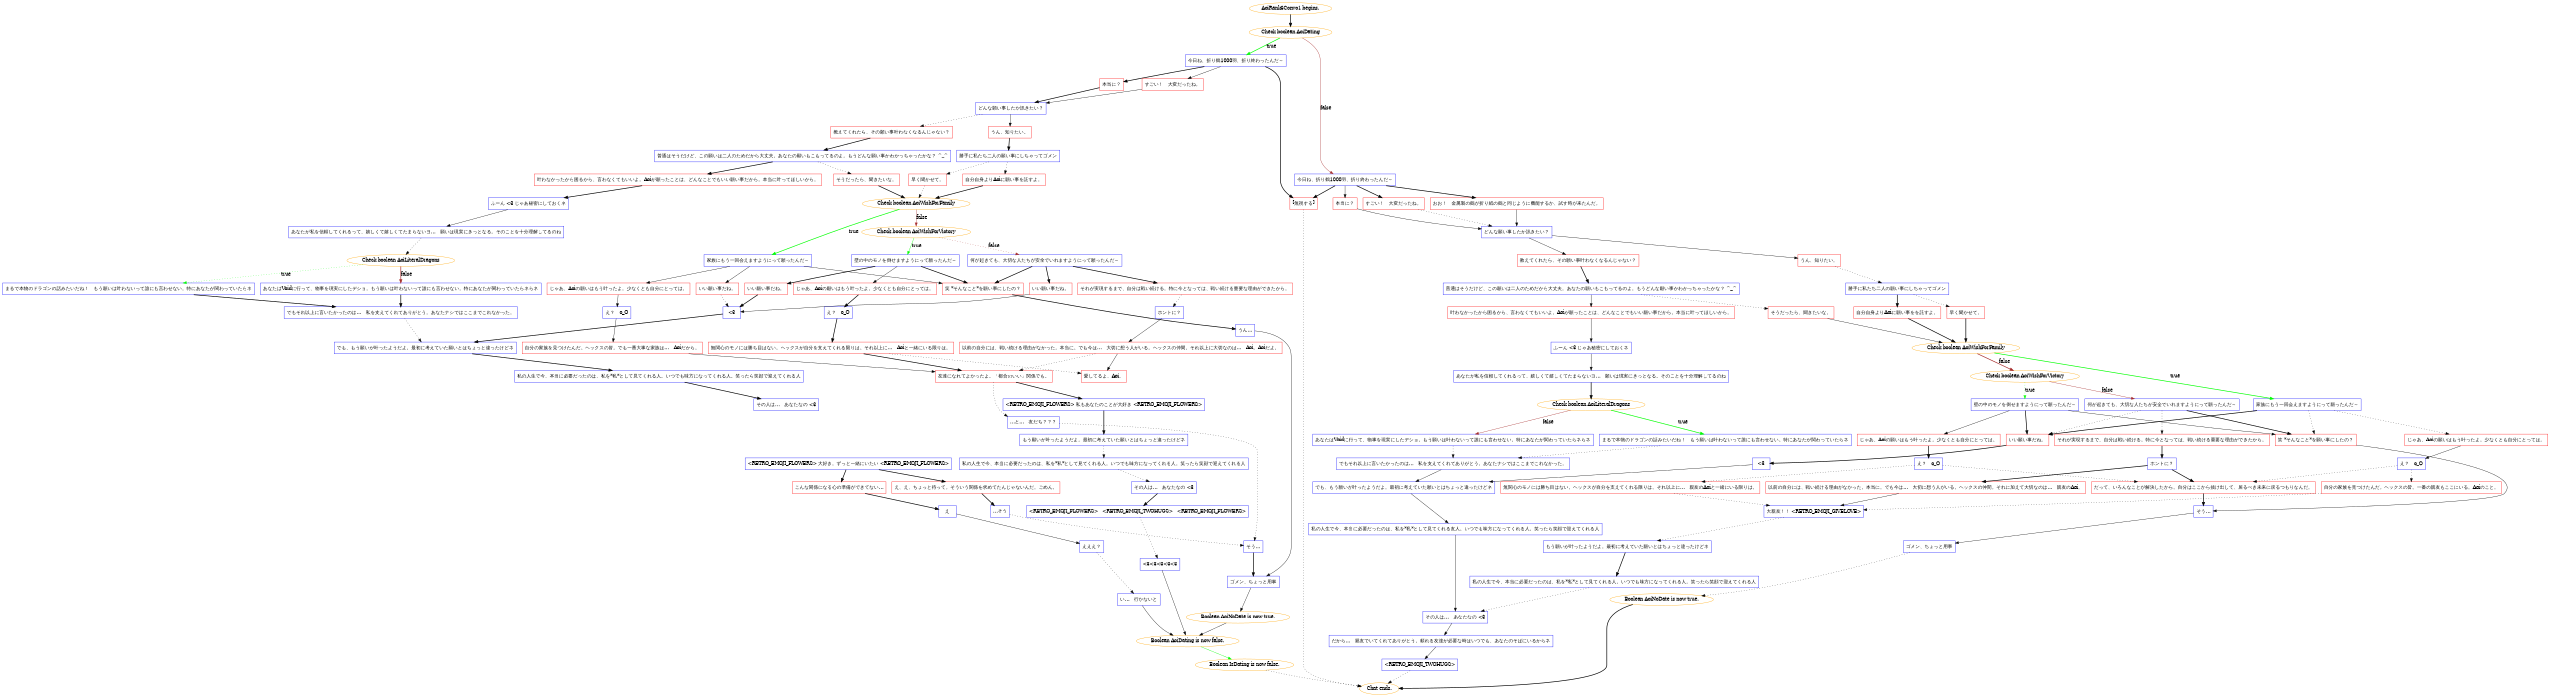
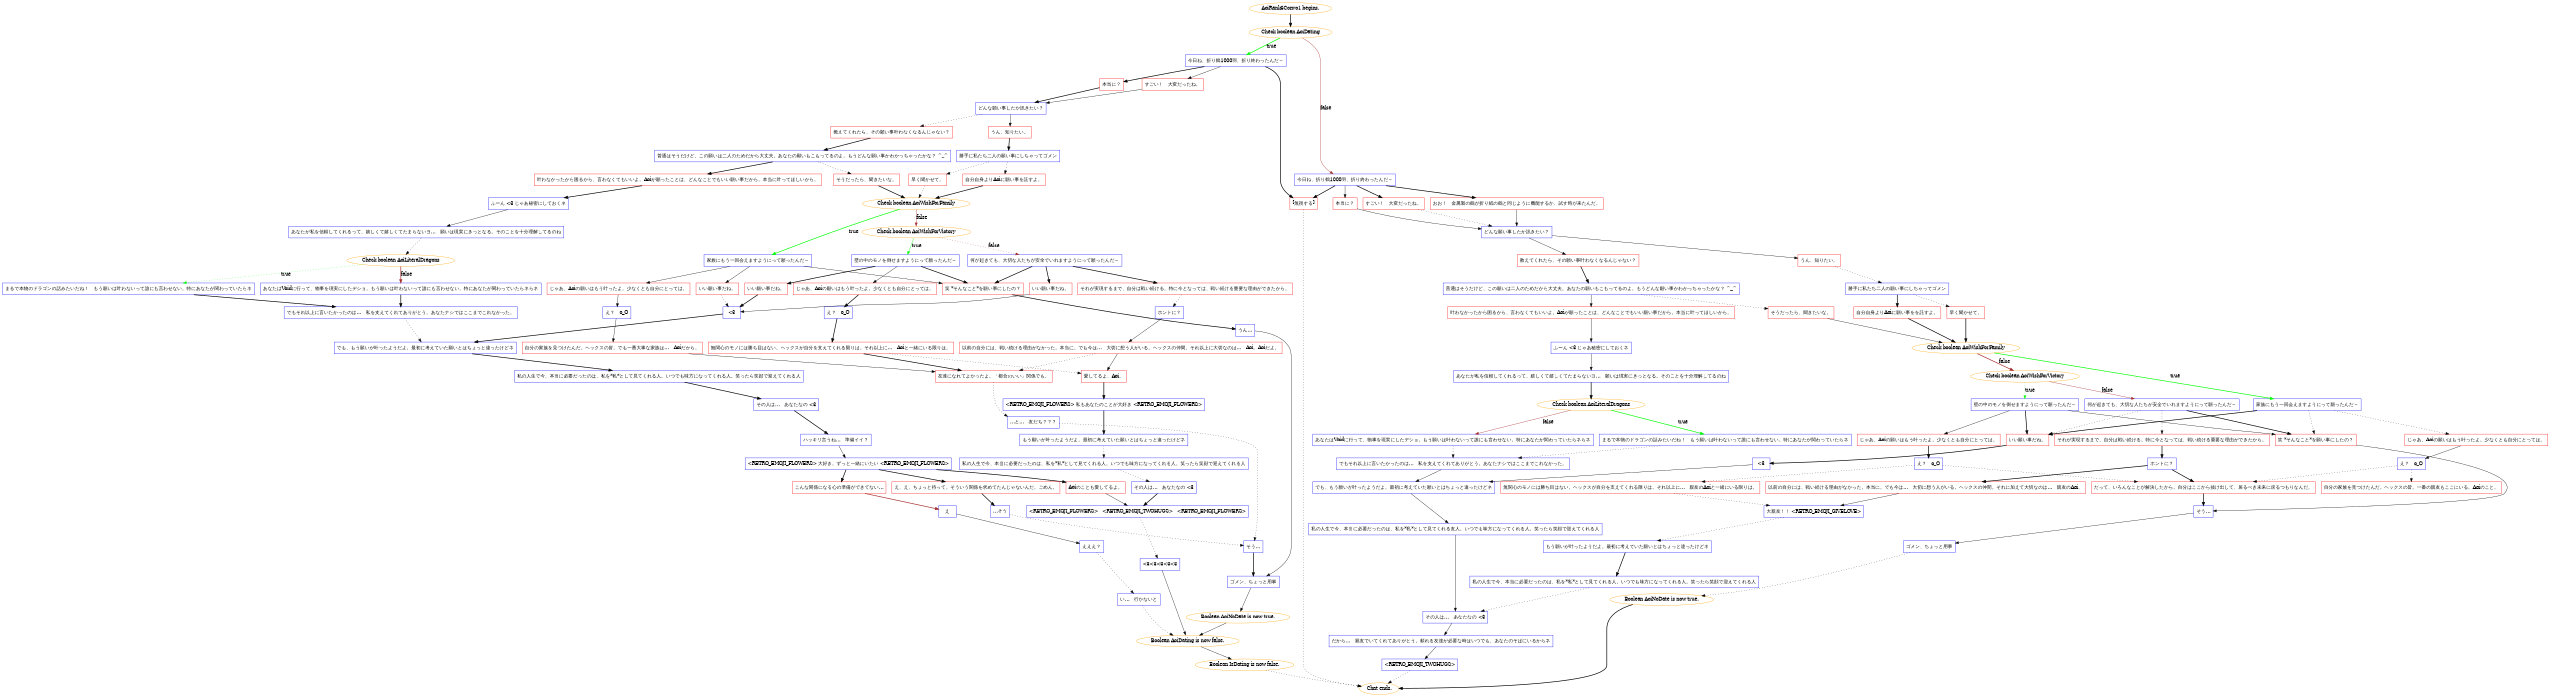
edge "友達になれてよかったよ。「都合のいい」関係でも。" -> "<RETRO_EMOJI_FLOWERS> 私もあなたのことが大好き <RETRO_EMOJI_FLOWERS>": now "愛してるよ、Aoi。" -> "<RETRO_EMOJI_FLOWERS> 私もあなたのことが大好き <RETRO_EMOJI_FLOWERS>"
node "ハッキリ言うね…　準備イイ？": added
node "Aoiのことも愛してるよ。": added
edge "こんな関係になる心の準備ができてない…" -> "え": color black -> brown
edge "自分の家族を見つけたんだ。ヘックスの皆。一番の親友もここにいる。Aoiのこと。" -> "大親友！！ <RETRO_EMOJI_GIVELOVE>": removed
edge "い…　行かないと" -> "Boolean AoiDating is now false.": style solid -> dotted
edge "Boolean AoiDating is now false." -> "Boolean IsDating is now false.": color green -> black
